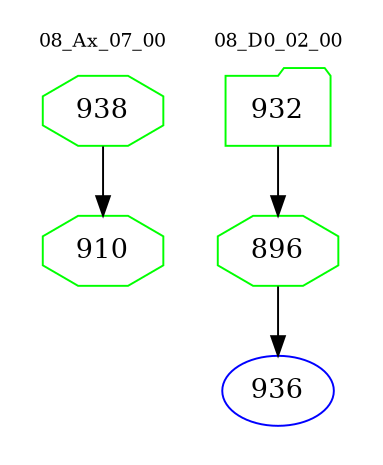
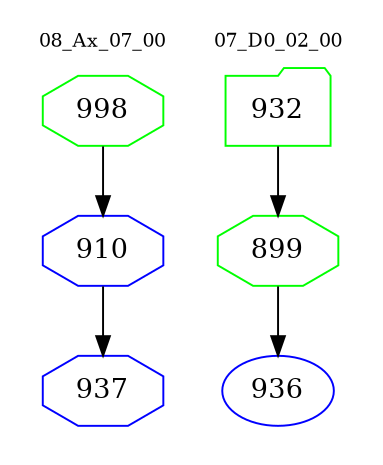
cluster "08_D0_02_00": label "08_D0_02_00" -> "07_D0_02_00"
node "938": label "938" -> "998"
node "910": color green -> blue
node "896": label "896" -> "899"
node "937": added
